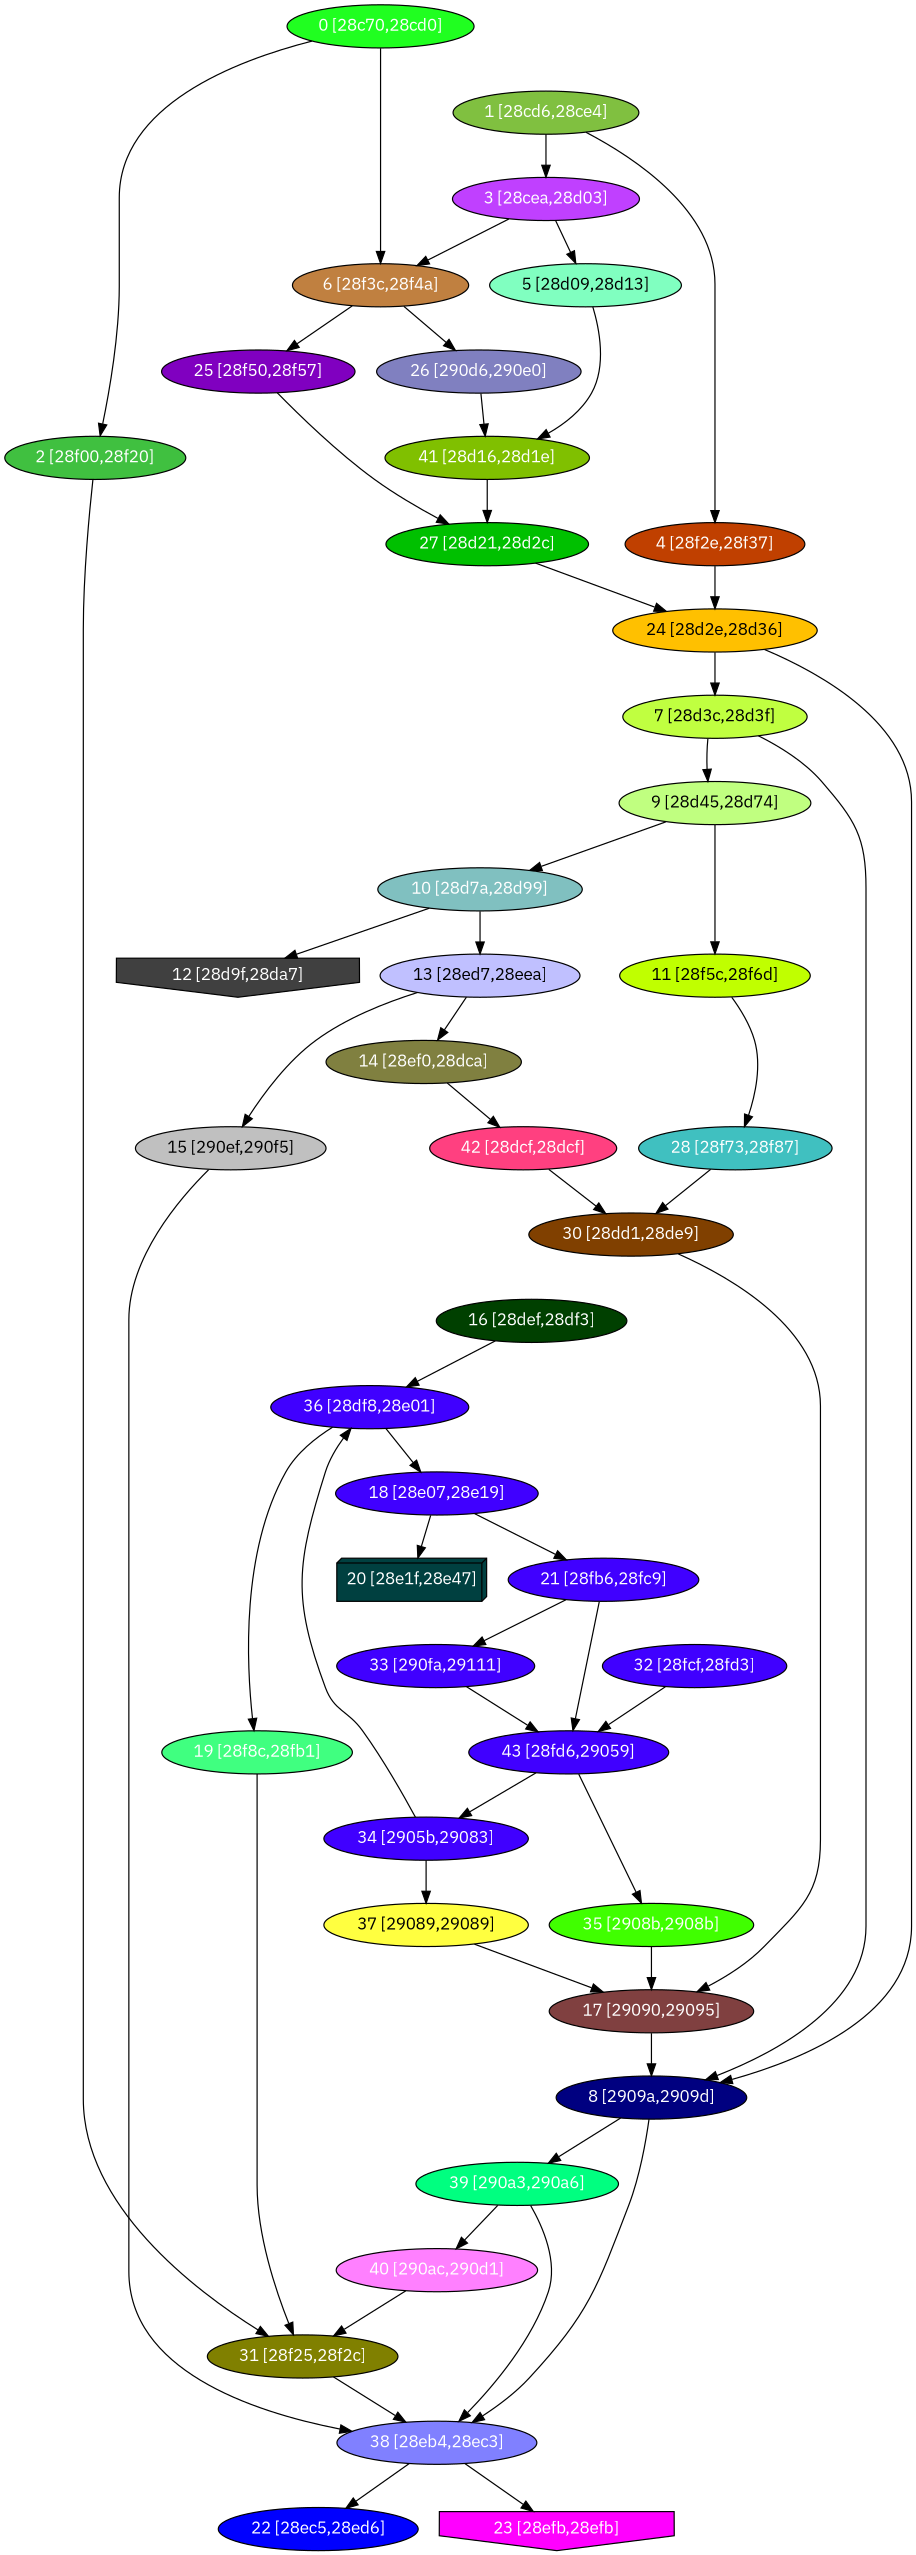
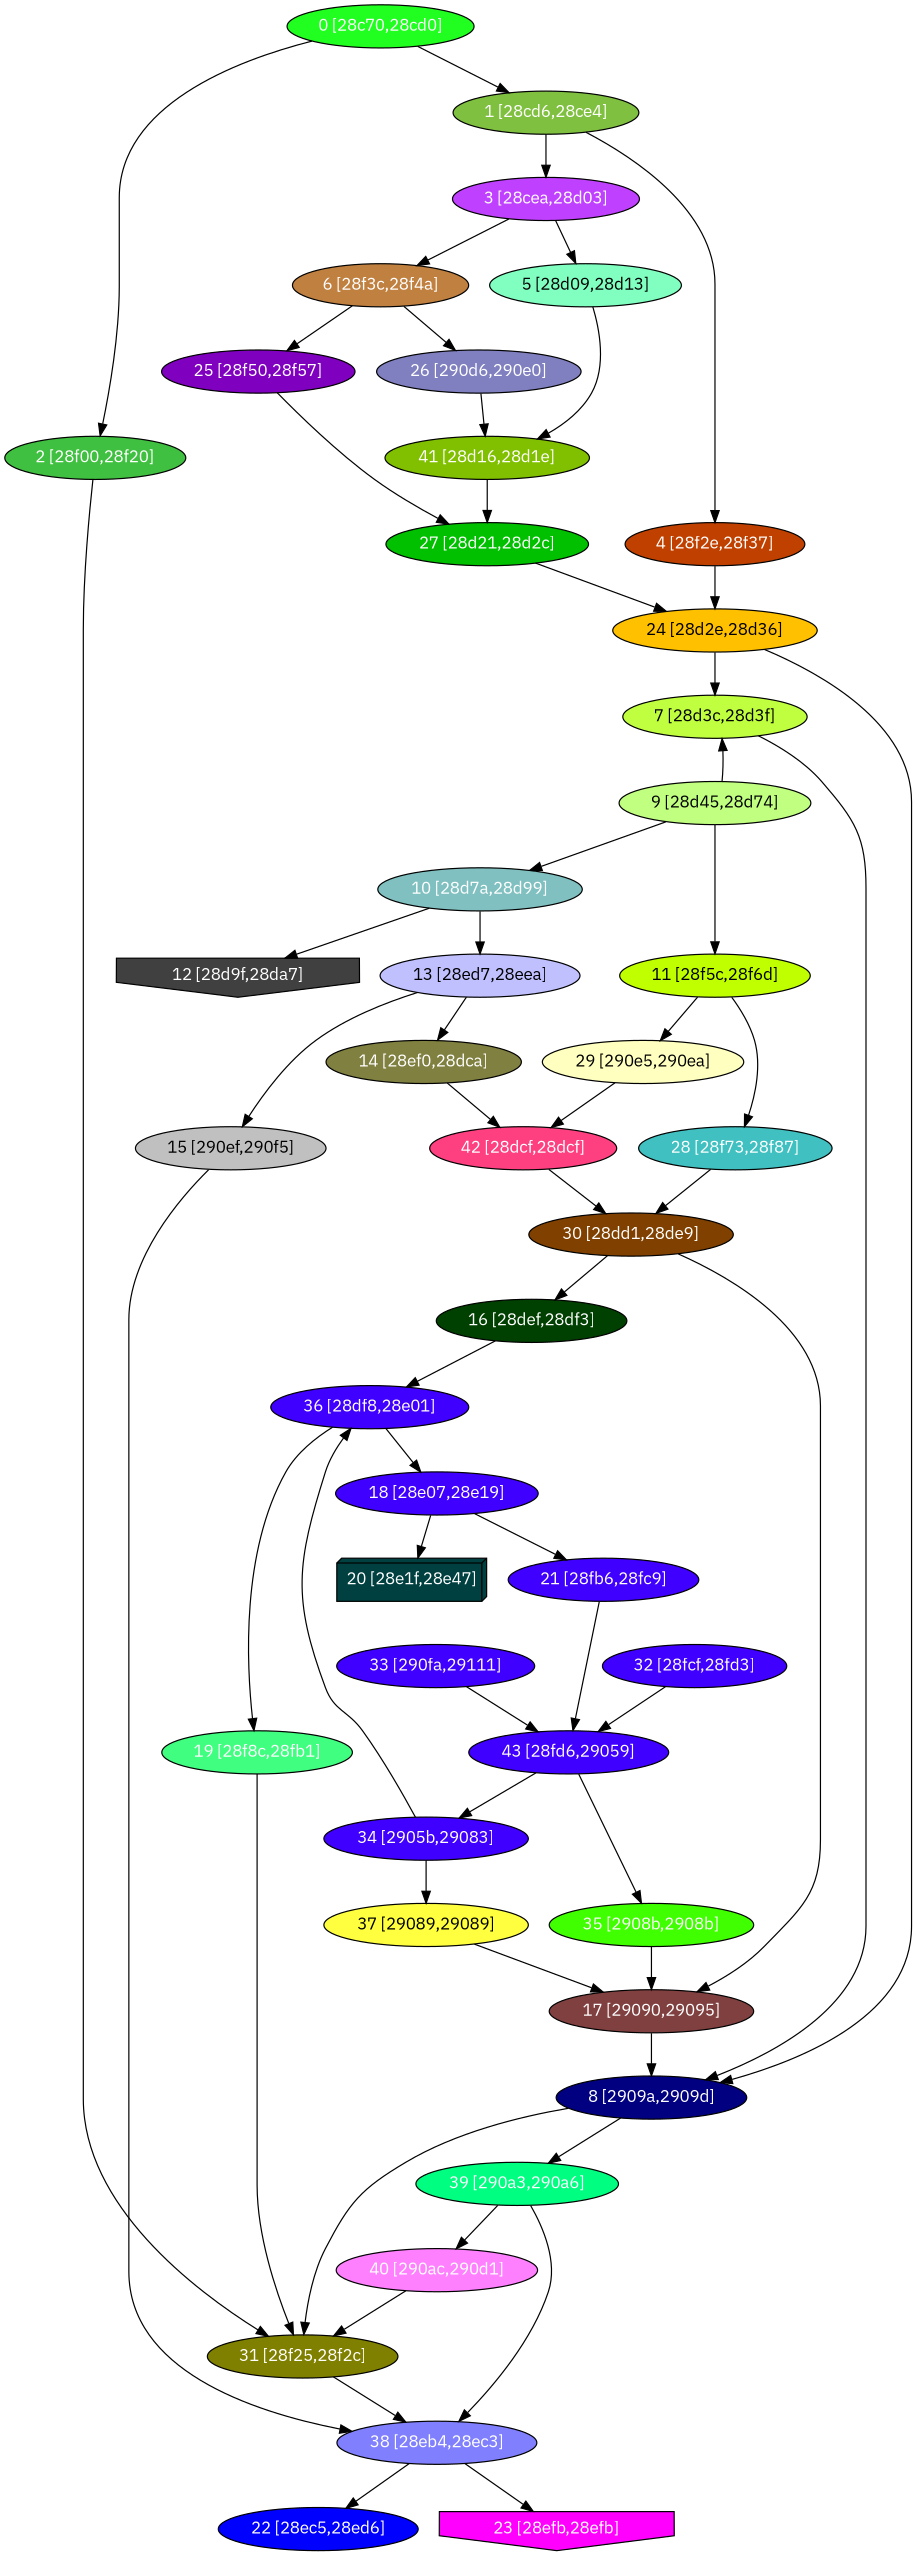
edge "0 [28c70,28cd0]" -> "6 [28f3c,28f4a]": now "0 [28c70,28cd0]" -> "1 [28cd6,28ce4]"
edge "7 [28d3c,28d3f]" -> "9 [28d45,28d74]": reversed
node "29 [290e5,290ea]": added
edge "30 [28dd1,28de9]" -> "16 [28def,28df3]": added
edge "21 [28fb6,28fc9]" -> "33 [290fa,29111]": removed
edge "8 [2909a,2909d]" -> "38 [28eb4,28ec3]": now "8 [2909a,2909d]" -> "31 [28f25,28f2c]"
